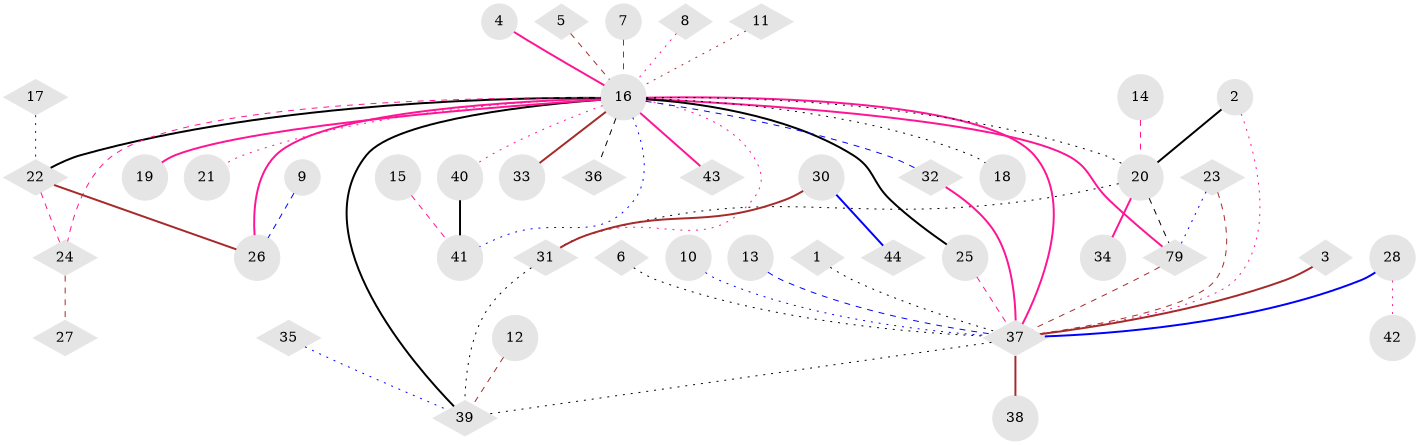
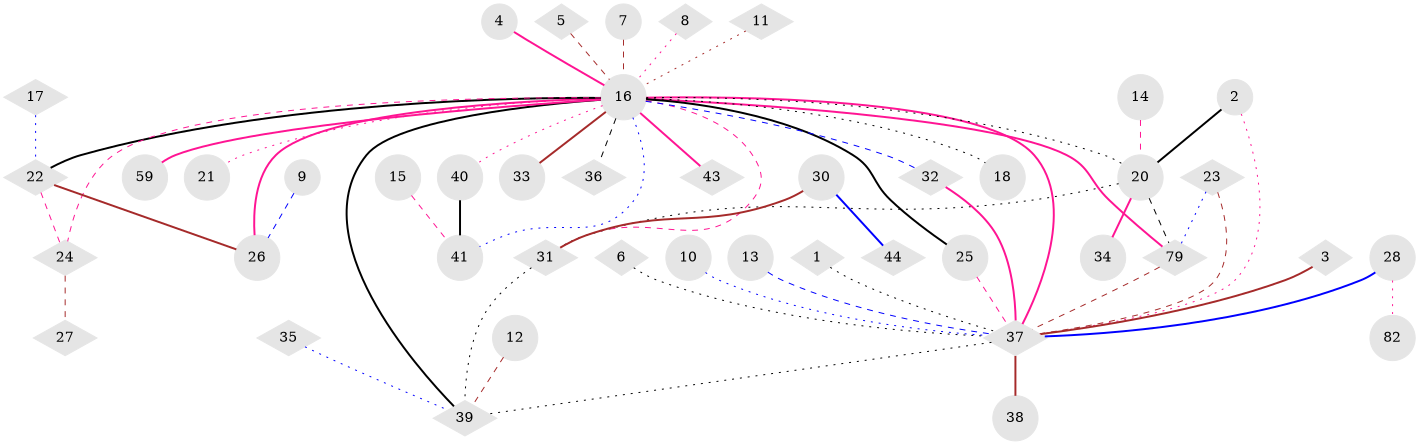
node "19": label "19" -> "59"
edge "16" -- "31": style dotted -> dashed
node "42": label "42" -> "82"
